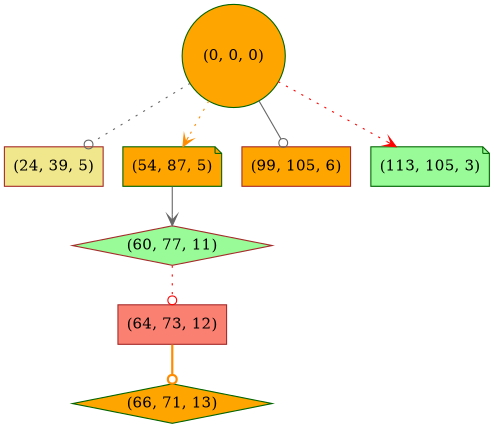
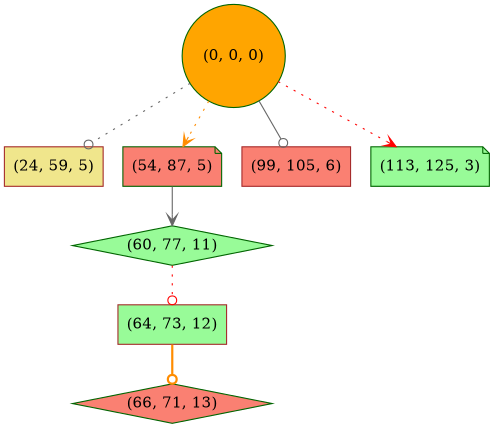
node "(24, 39, 5)": label "(24, 39, 5)" -> "(24, 59, 5)"
node "(54, 87, 5)": fillcolor orange -> salmon
node "(99, 105, 6)": fillcolor orange -> salmon
node "(113, 105, 3)": label "(113, 105, 3)" -> "(113, 125, 3)"
node "(60, 77, 11)": color brown -> darkgreen
node "(64, 73, 12)": fillcolor salmon -> palegreen
node "(66, 71, 13)": fillcolor orange -> salmon
